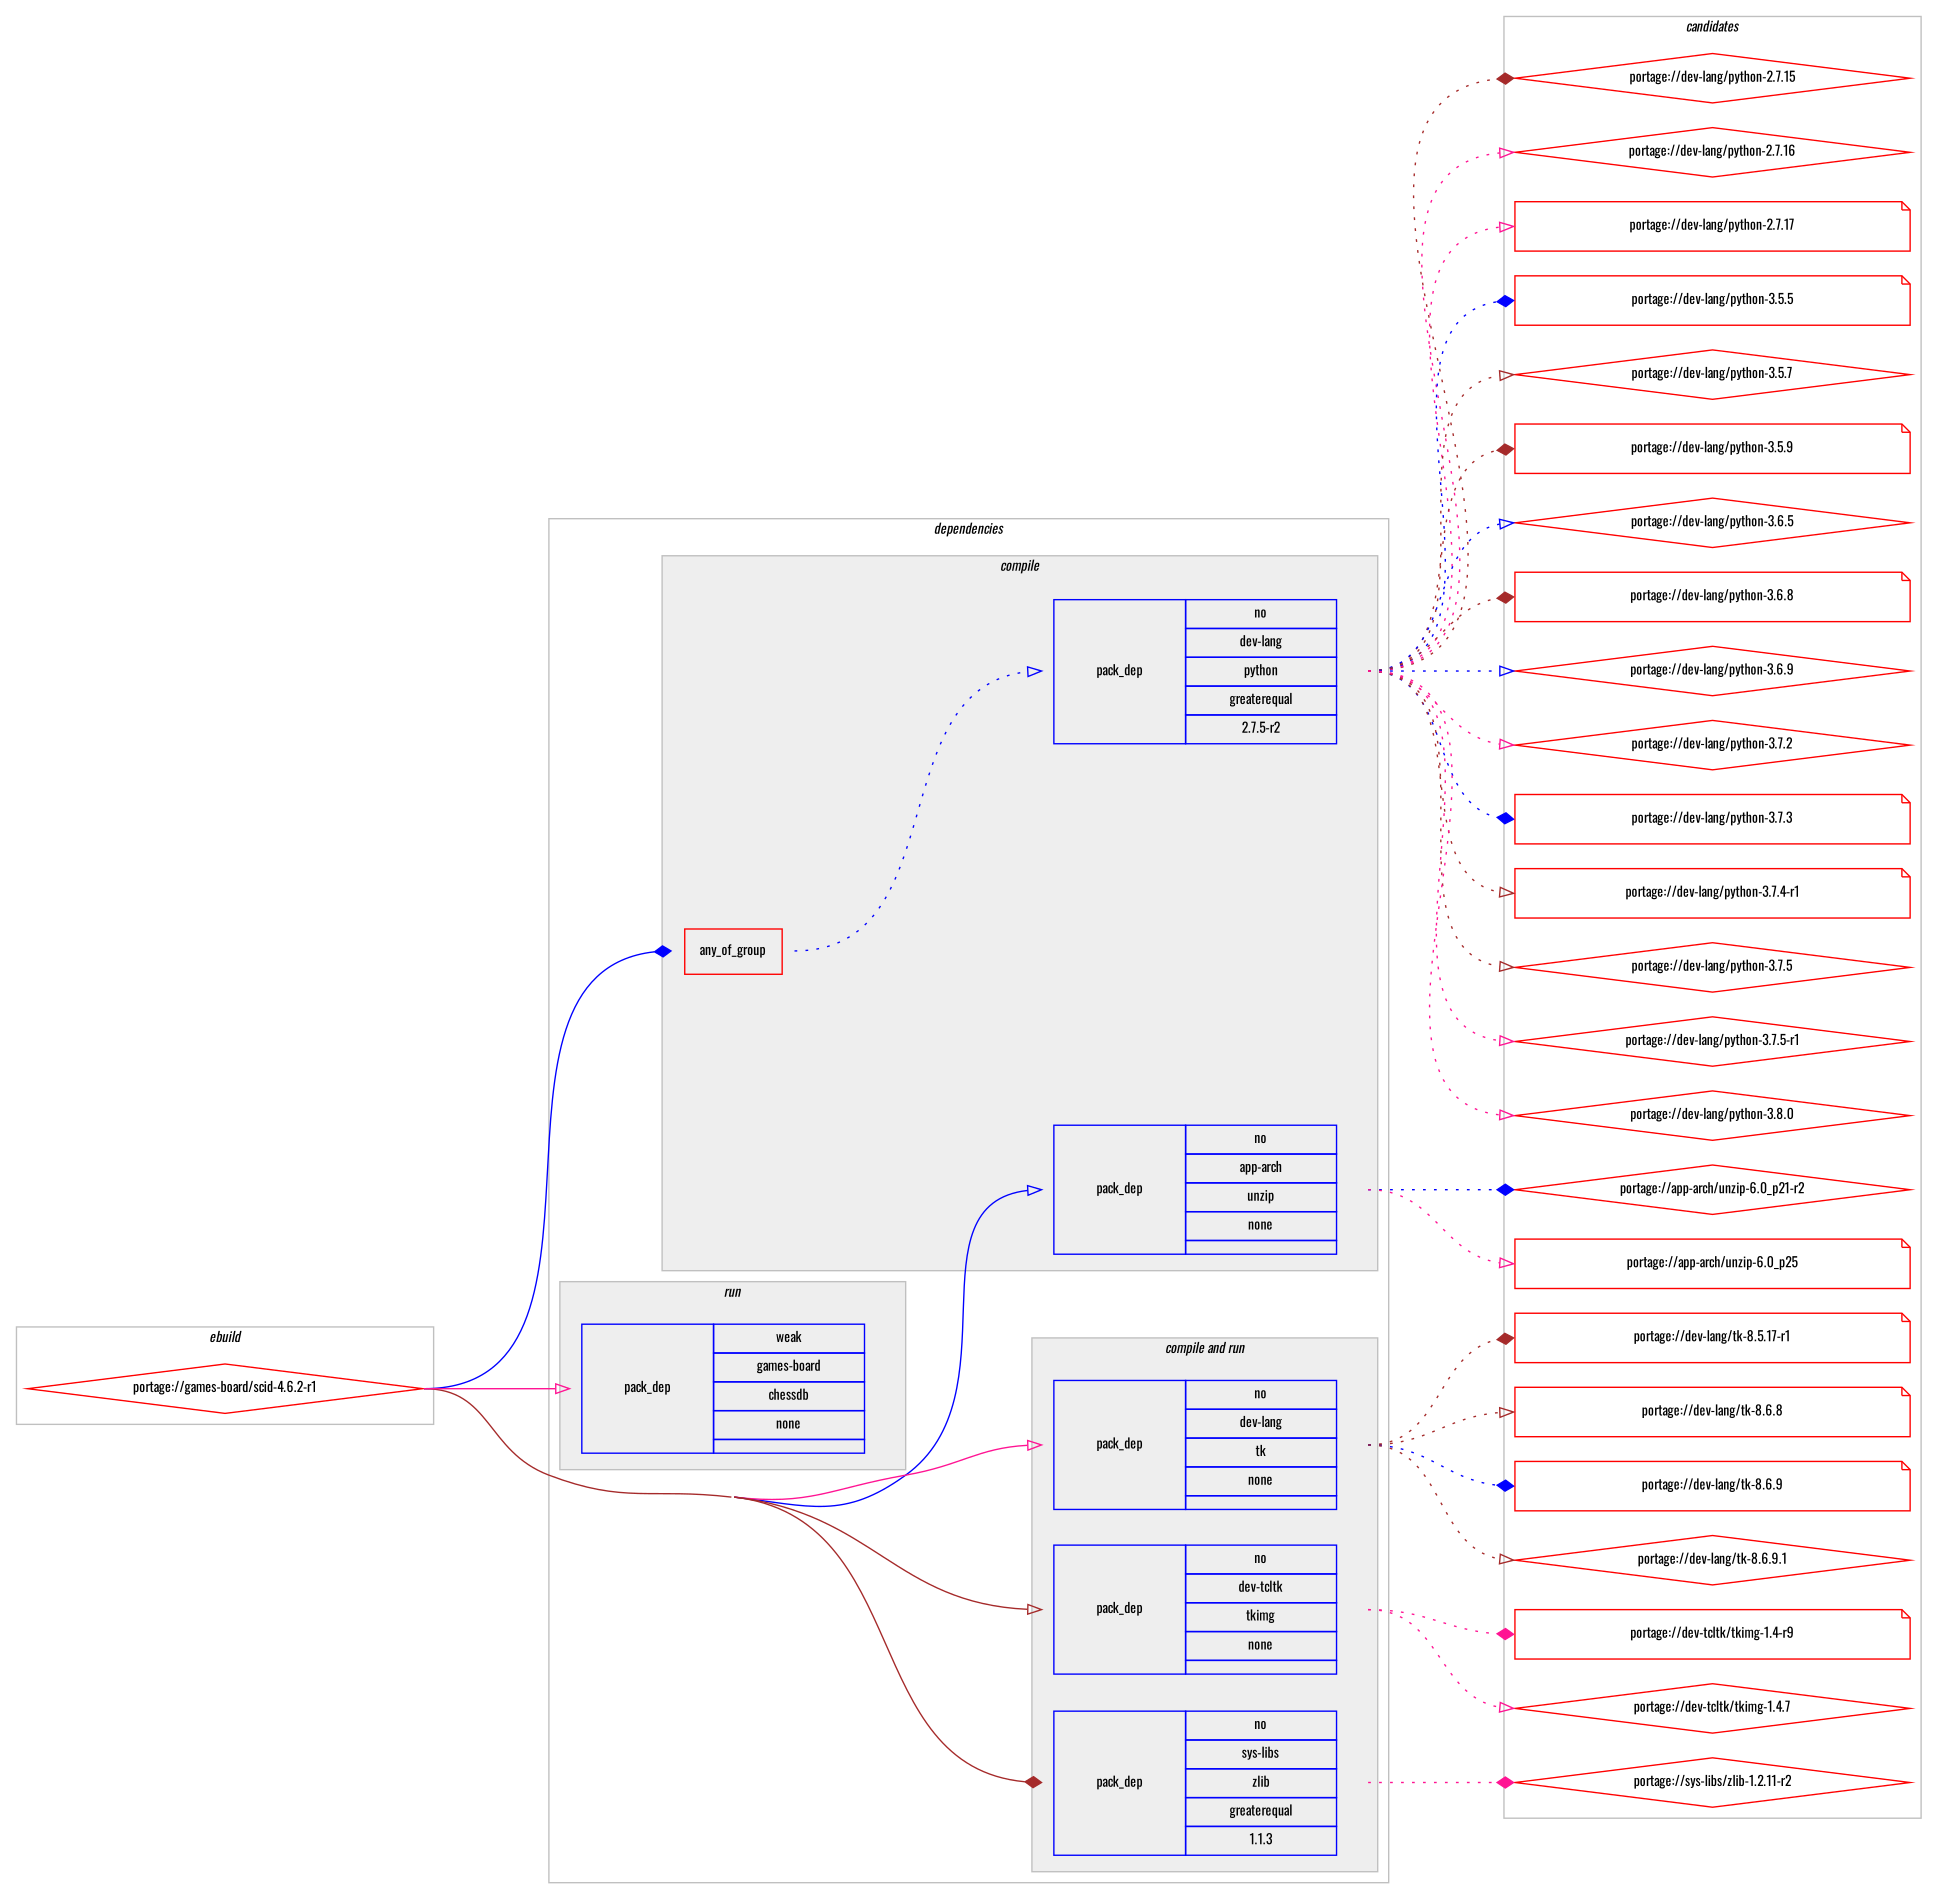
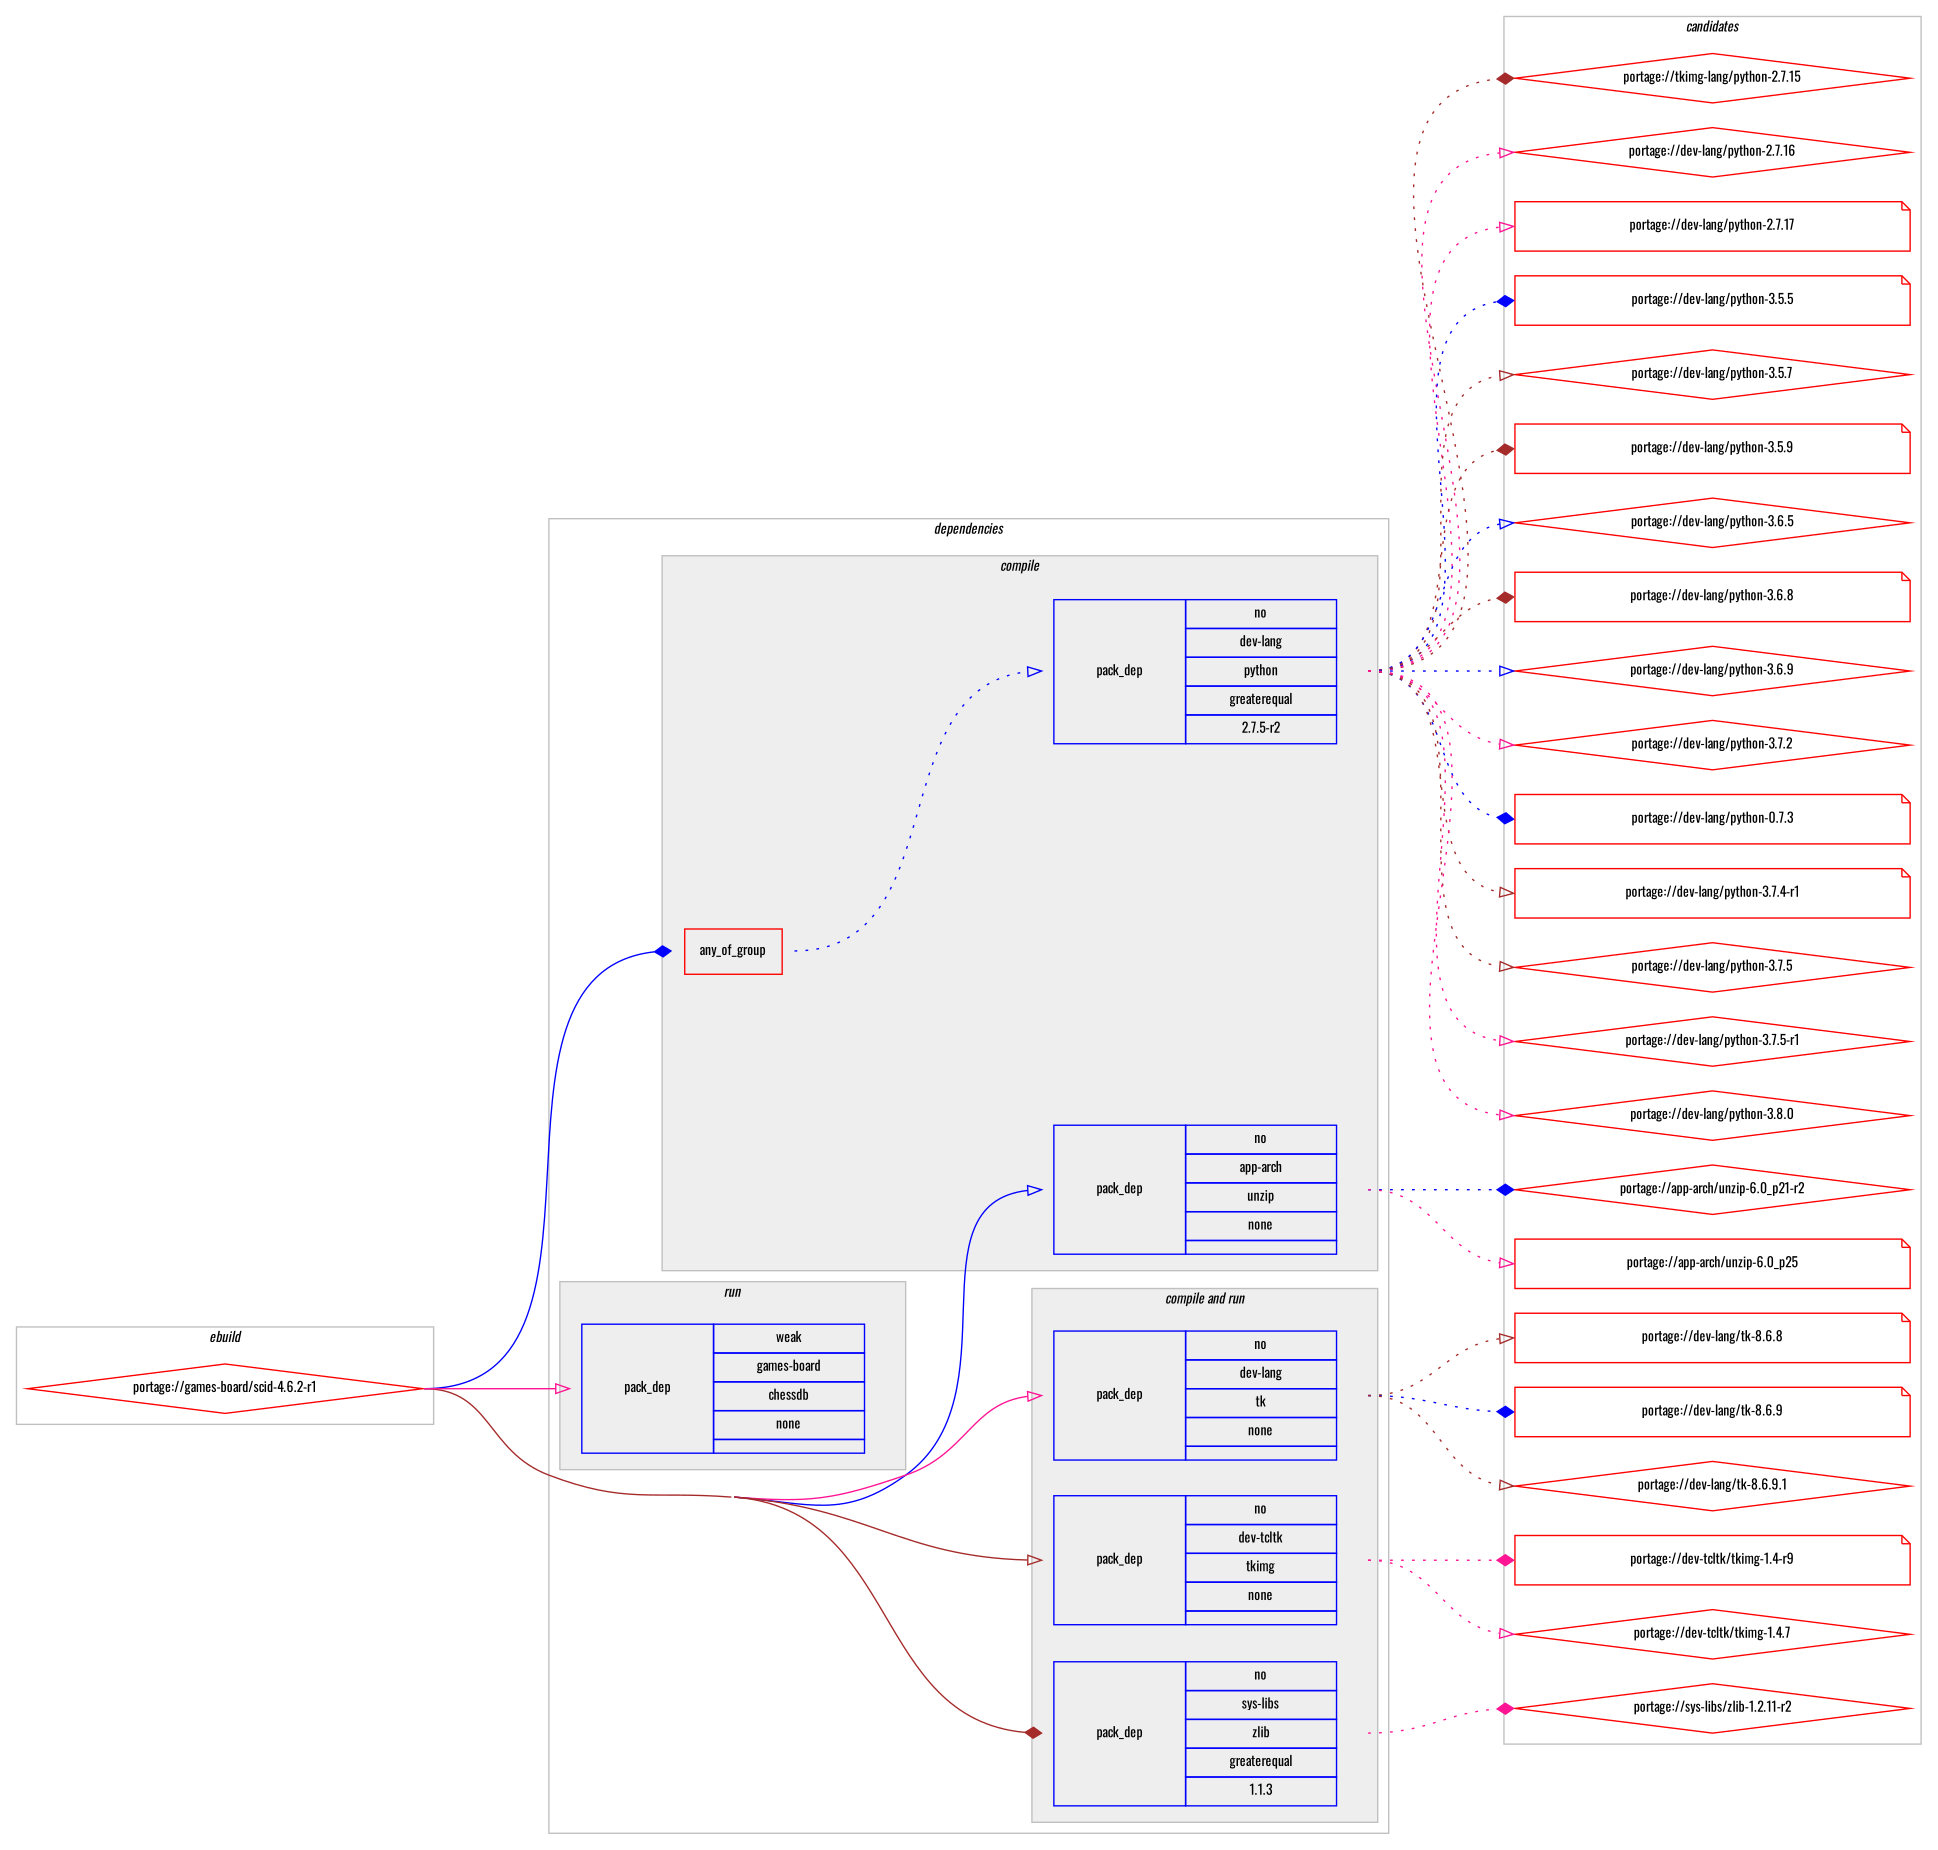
node "portage://dev-lang/python-2.7.15": label "portage://dev-lang/python-2.7.15" -> "portage://tkimg-lang/python-2.7.15"
node "portage://dev-lang/python-3.7.3": label "portage://dev-lang/python-3.7.3" -> "portage://dev-lang/python-0.7.3"
node "portage://dev-lang/tk-8.5.17-r1": removed
